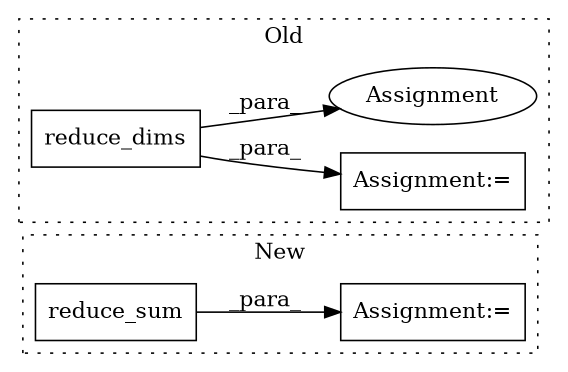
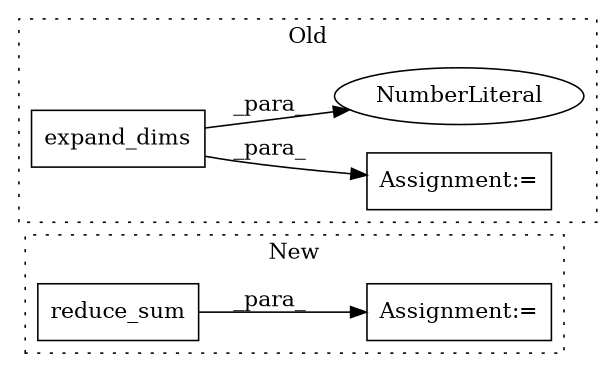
node "Assignment": label "Assignment" -> "NumberLiteral"
node "reduce_dims": label "reduce_dims" -> "expand_dims"
